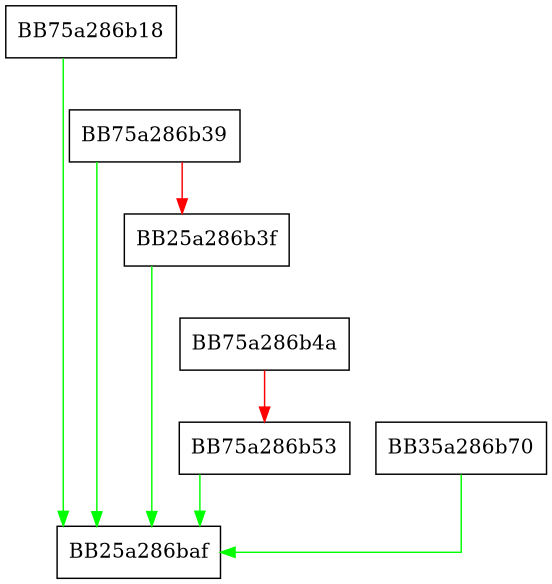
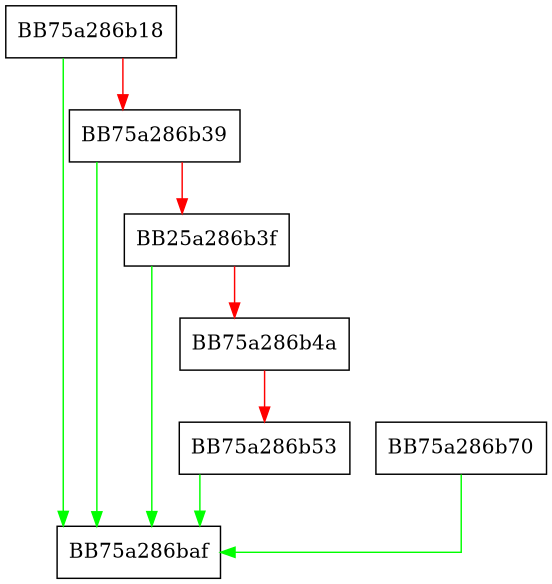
edge "BB75a286b18" -> "BB75a286b39": added
edge "BB25a286b3f" -> "BB75a286b4a": added
node "BB35a286b70": label "BB35a286b70" -> "BB75a286b70"
node "BB25a286baf": label "BB25a286baf" -> "BB75a286baf"
